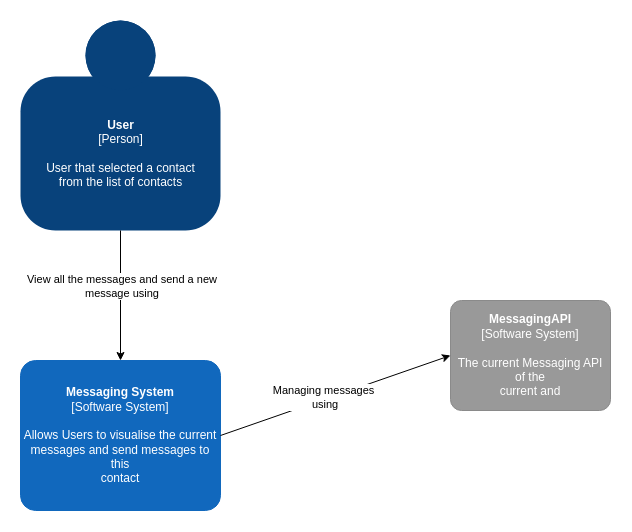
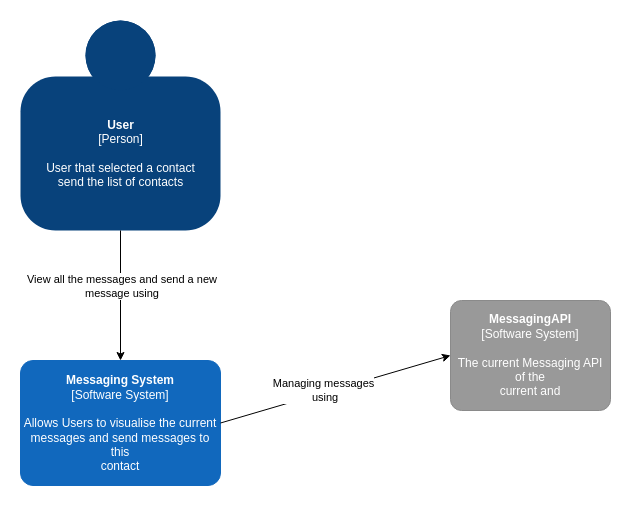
node "User [Person] User that selected a contact from the list of contacts": label "User [Person] User that selected a contact from the list of contacts" -> "User [Person] User that selected a contact send the list of contacts"
node "Messaging System [Software System] Allows Users to visualise the current messages and send messages to this contact": size 200x150 -> 200x125
